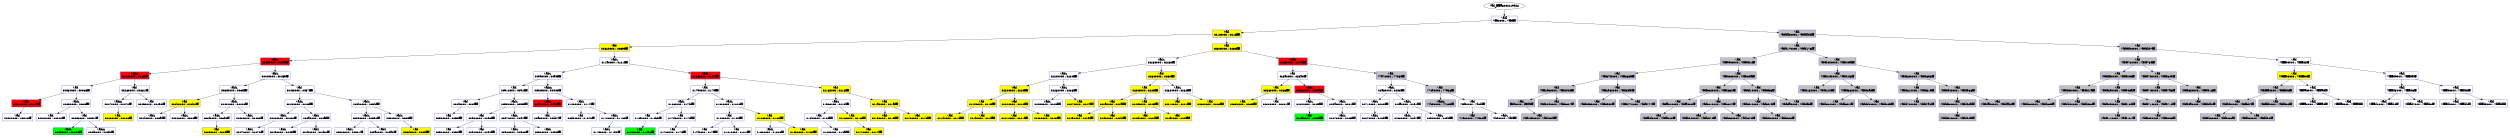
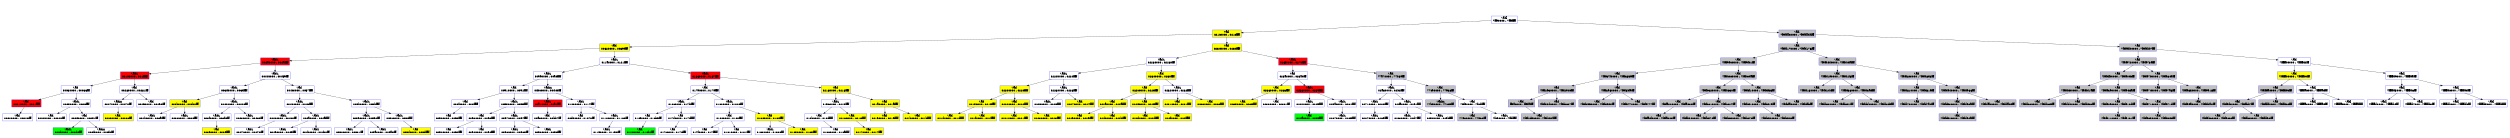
node "vad_fffffa8002219e28": removed
